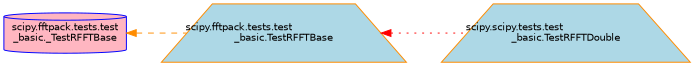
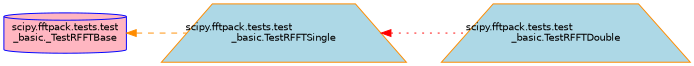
node "scipy.fftpack.tests.test _basic.TestRFFTBase": label "scipy.fftpack.tests.test _basic.TestRFFTBase" -> "scipy.fftpack.tests.test _basic.TestRFFTSingle"
node "scipy.scipy.tests.test _basic.TestRFFTDouble": label "scipy.scipy.tests.test _basic.TestRFFTDouble" -> "scipy.fftpack.tests.test _basic.TestRFFTDouble"
